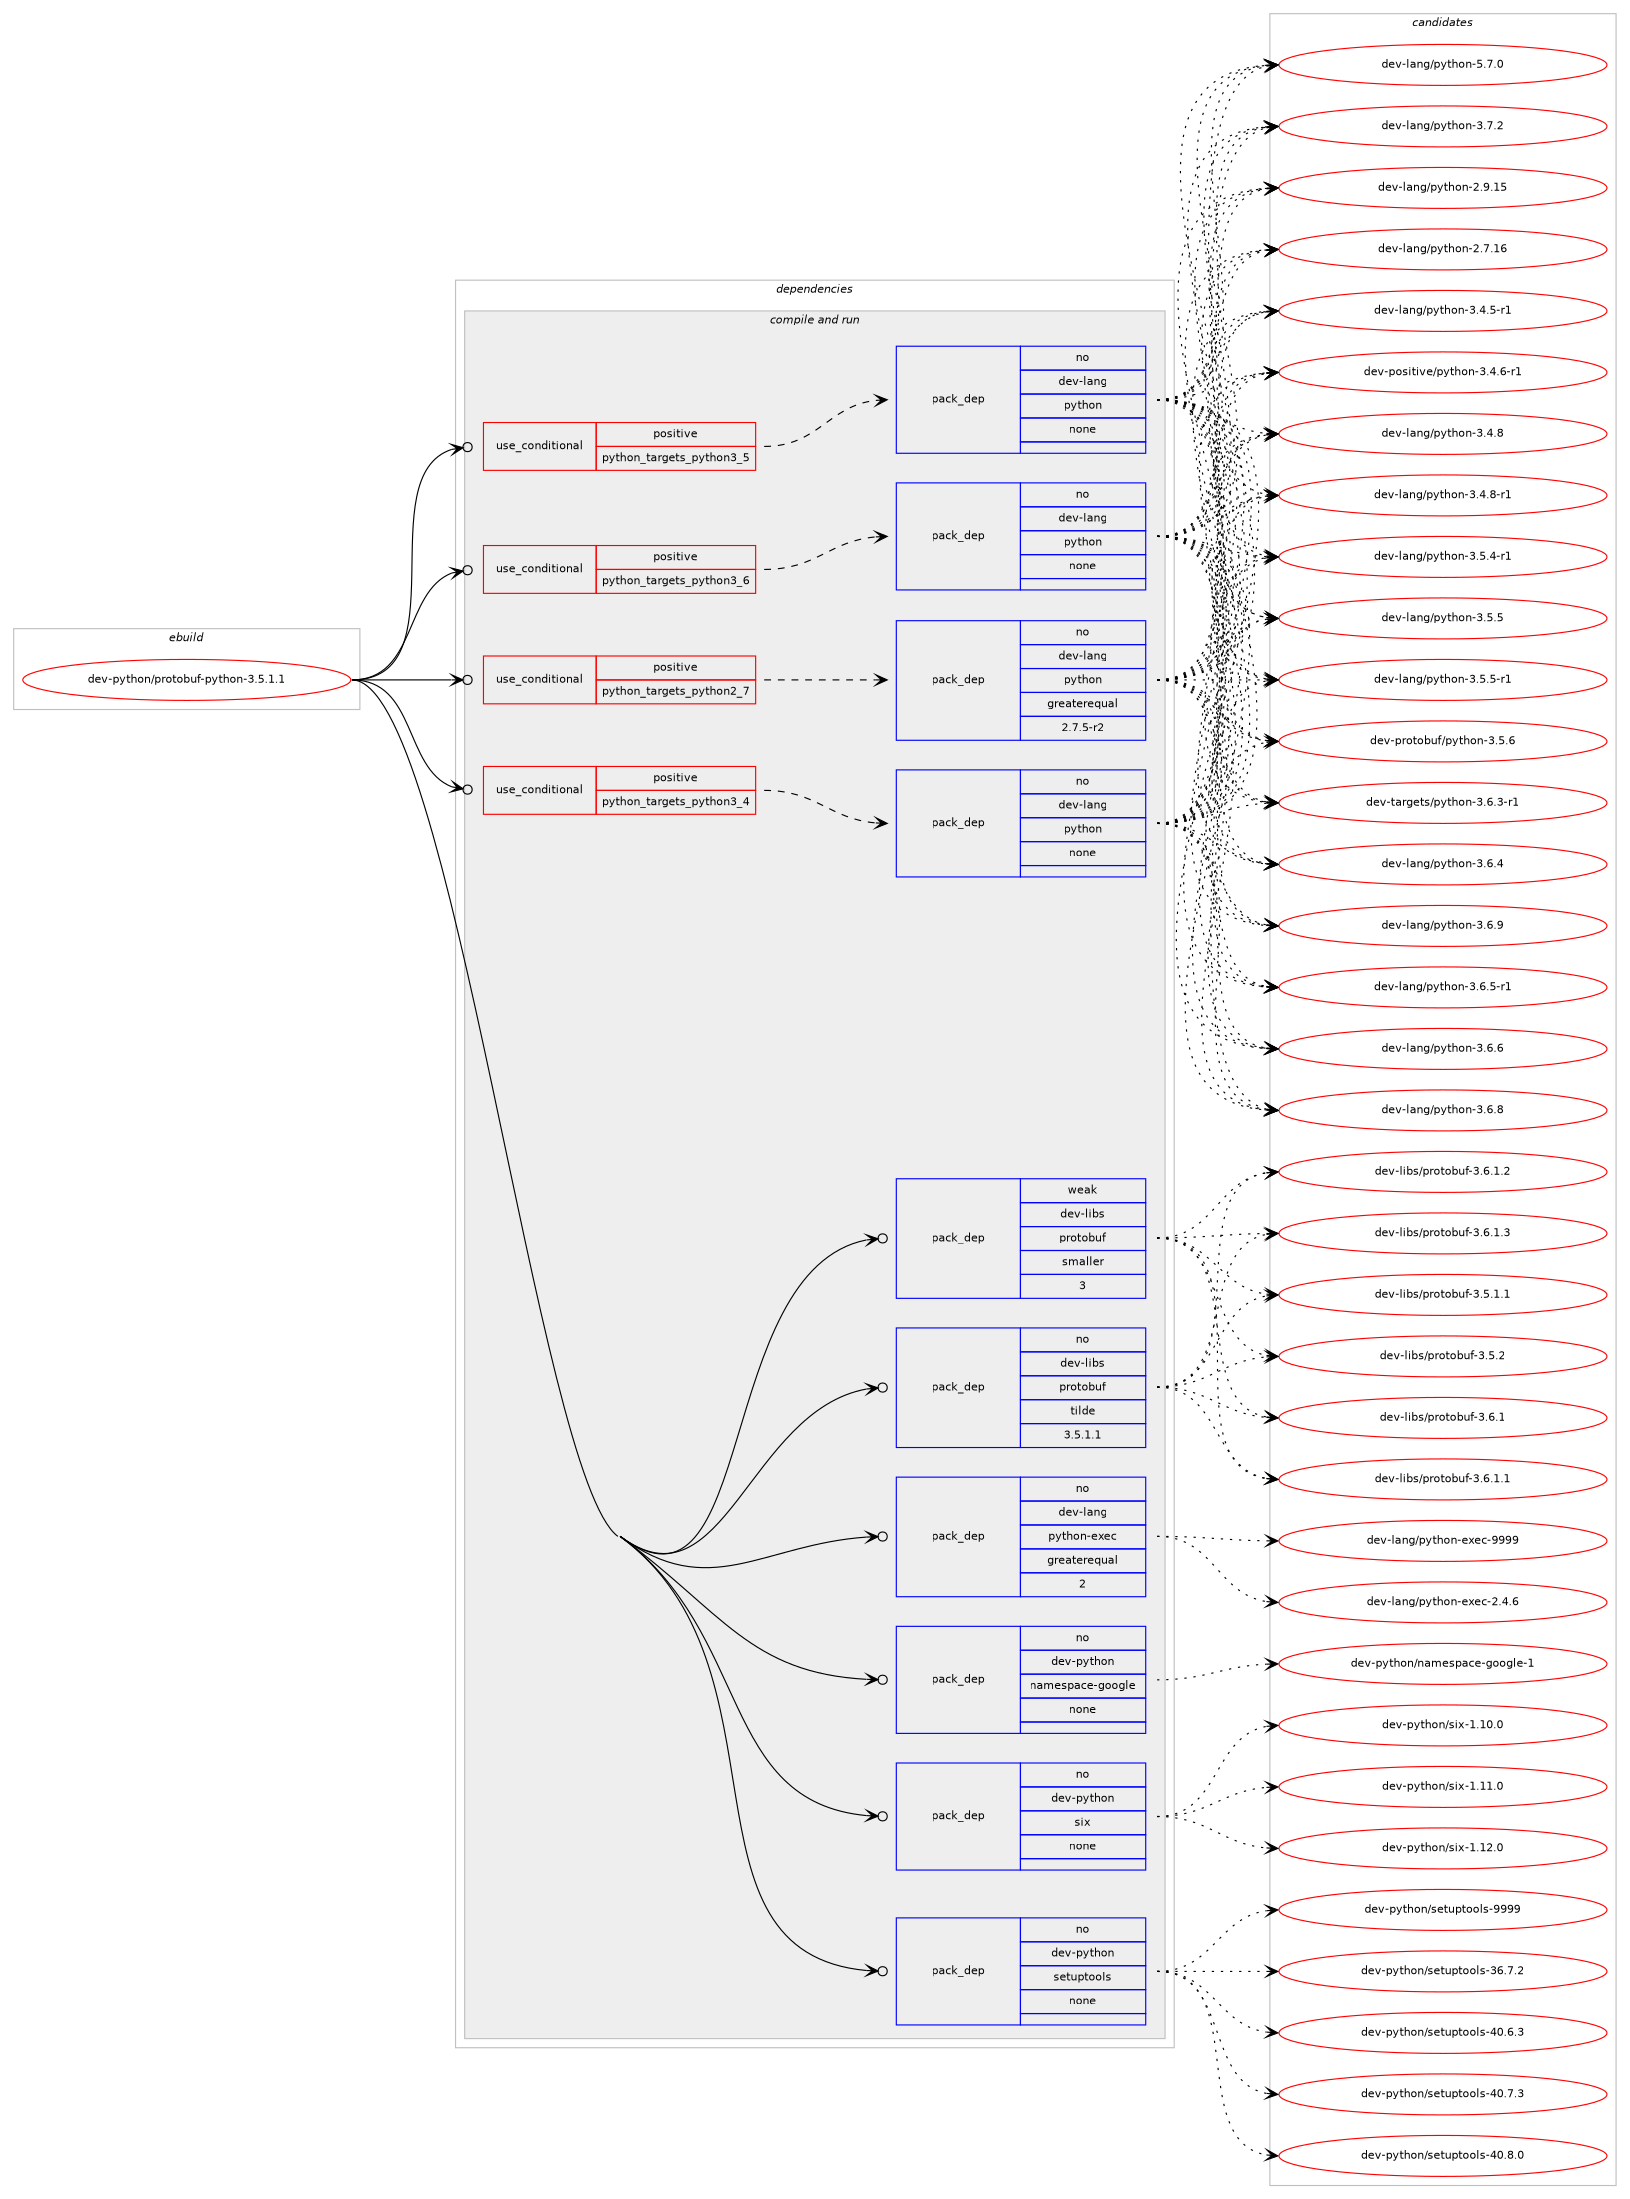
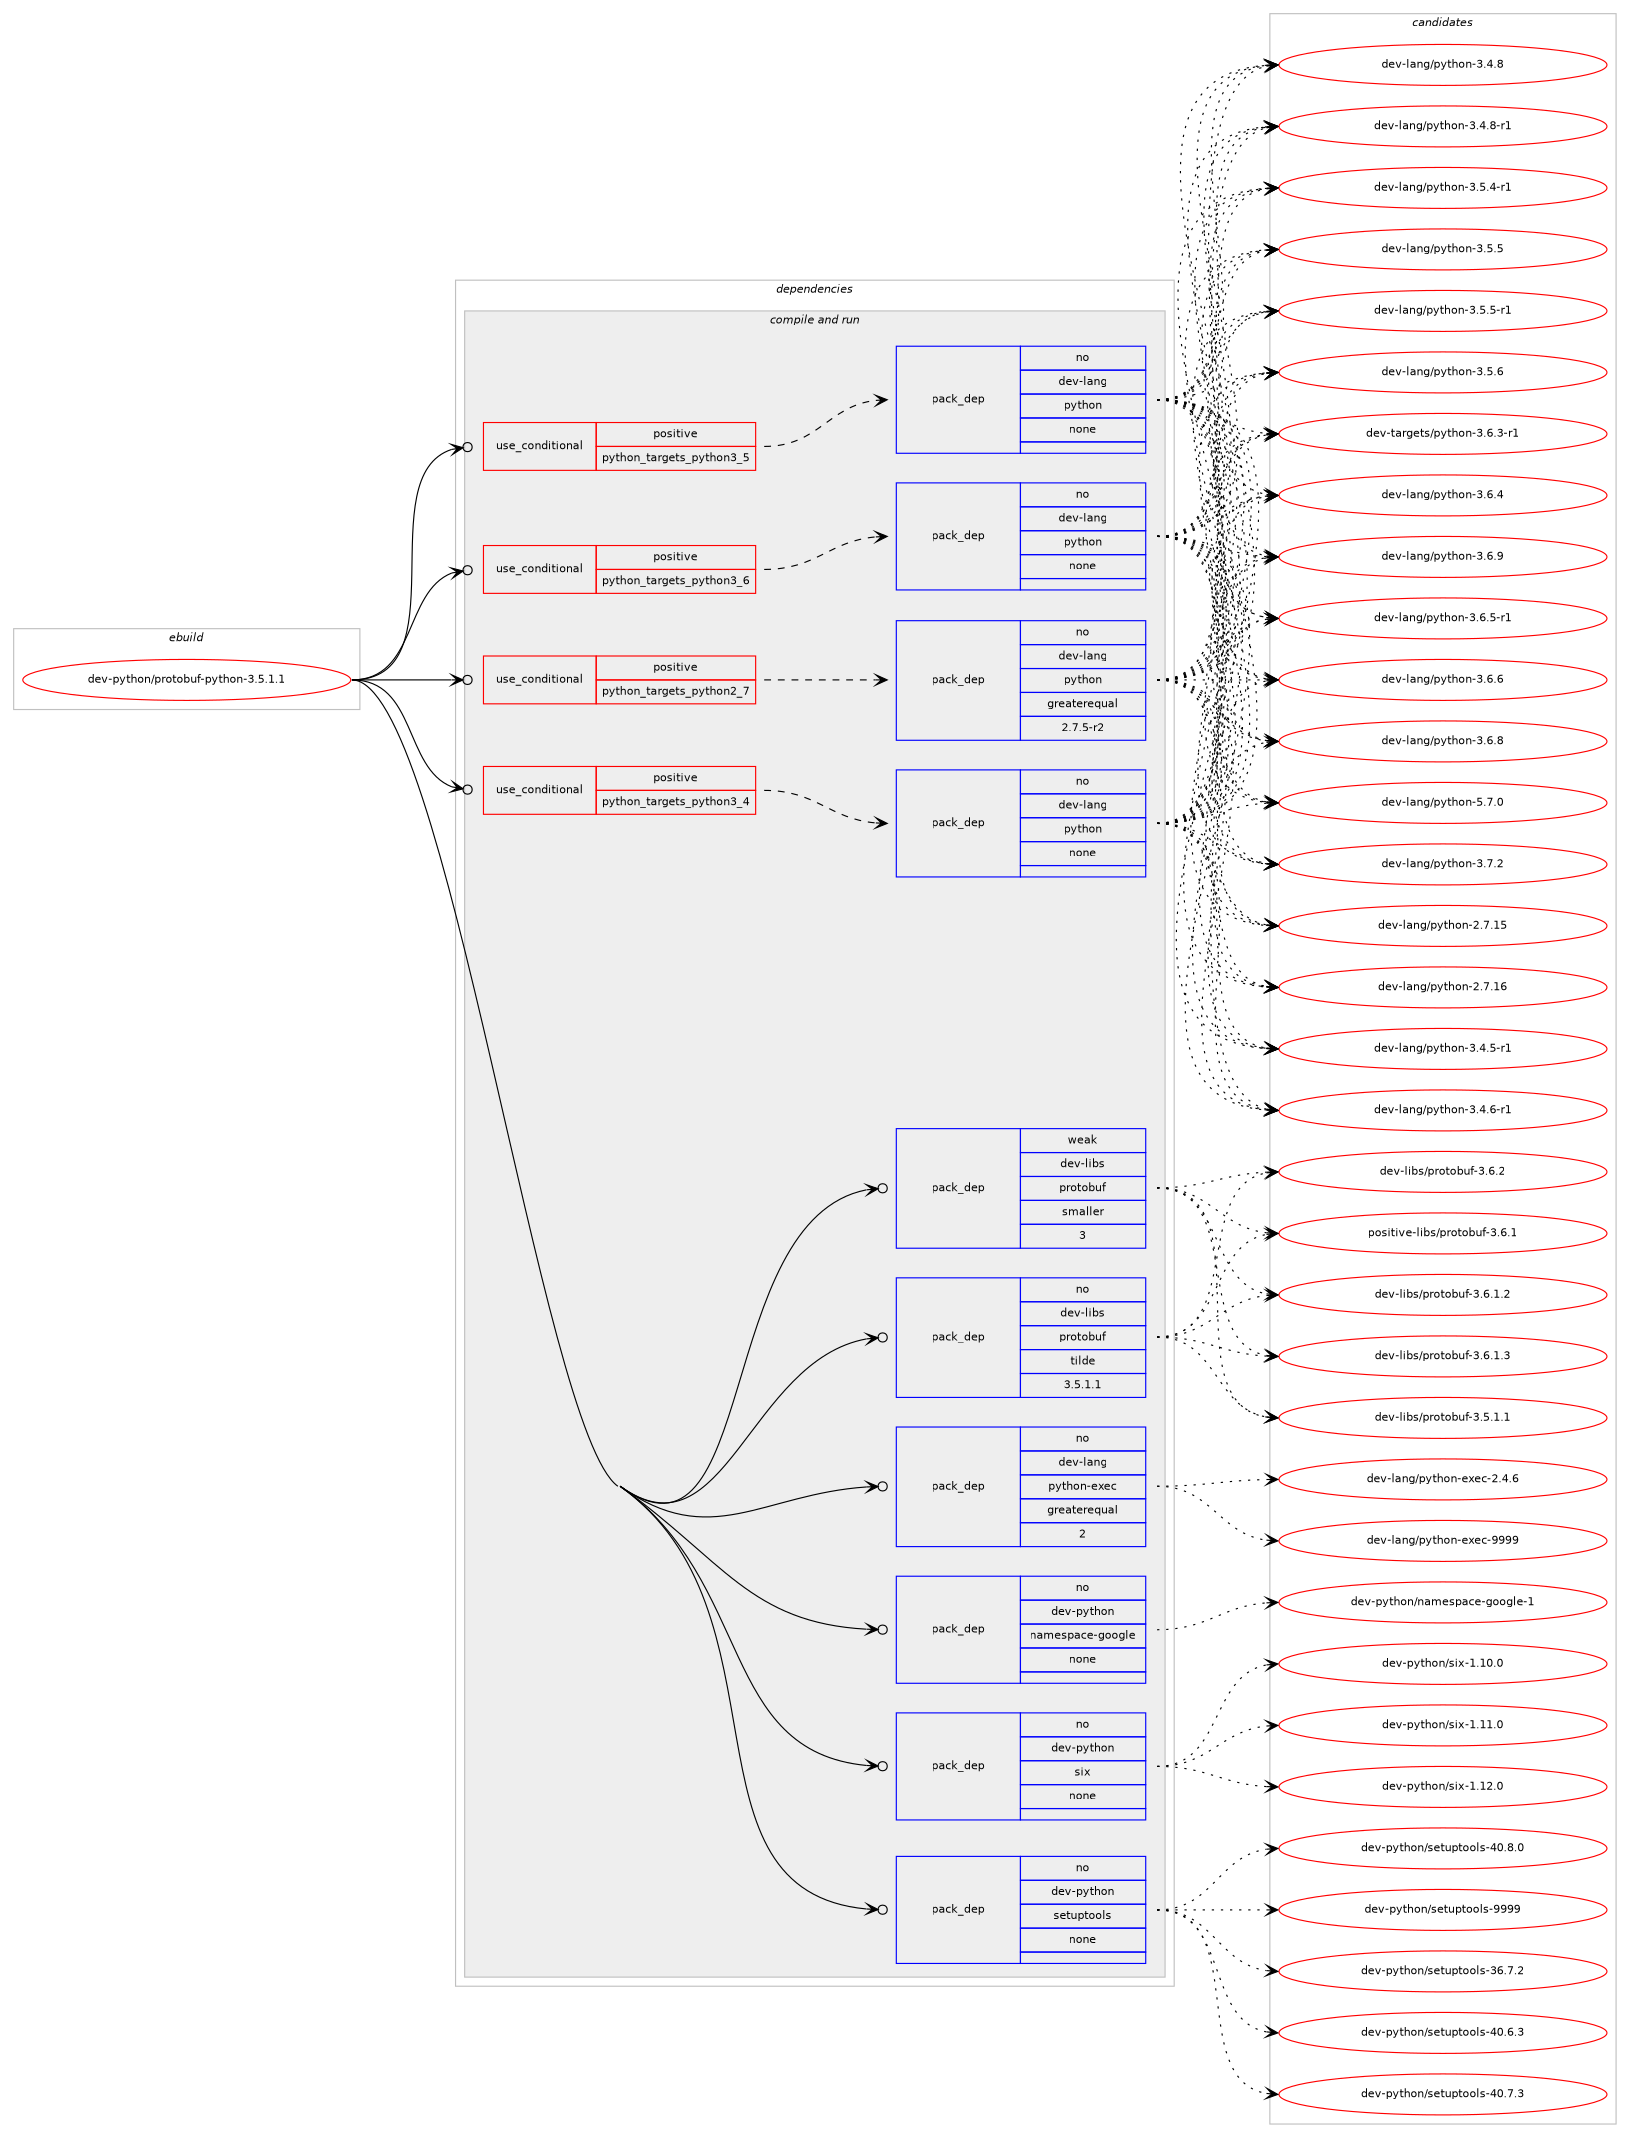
node "dev-lang/python-2.9.15": label "dev-lang/python-2.9.15" -> "dev-lang/python-2.7.15"
node "dev-positive/python-3.4.6-r1": label "dev-positive/python-3.4.6-r1" -> "dev-lang/python-3.4.6-r1"
node "dev-protobuf/python-3.5.6": label "dev-protobuf/python-3.5.6" -> "dev-lang/python-3.5.6"
node "dev-libs/protobuf-3.5.2": label "dev-libs/protobuf-3.5.2" -> "dev-libs/protobuf-3.6.2"
node "dev-libs/protobuf-3.6.1": label "dev-libs/protobuf-3.6.1" -> "positive-libs/protobuf-3.6.1"
node "dev-libs/protobuf-3.6.1.1": removed
